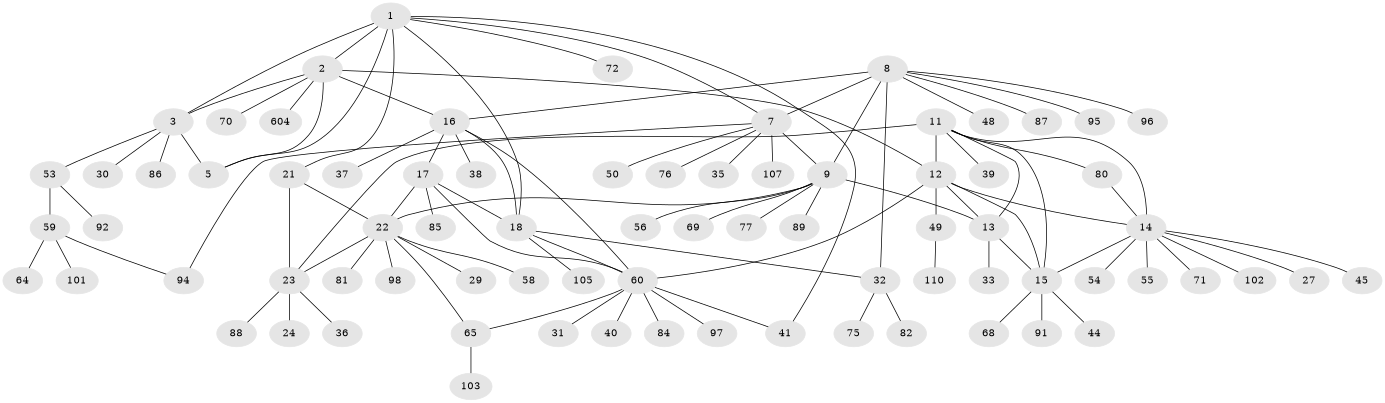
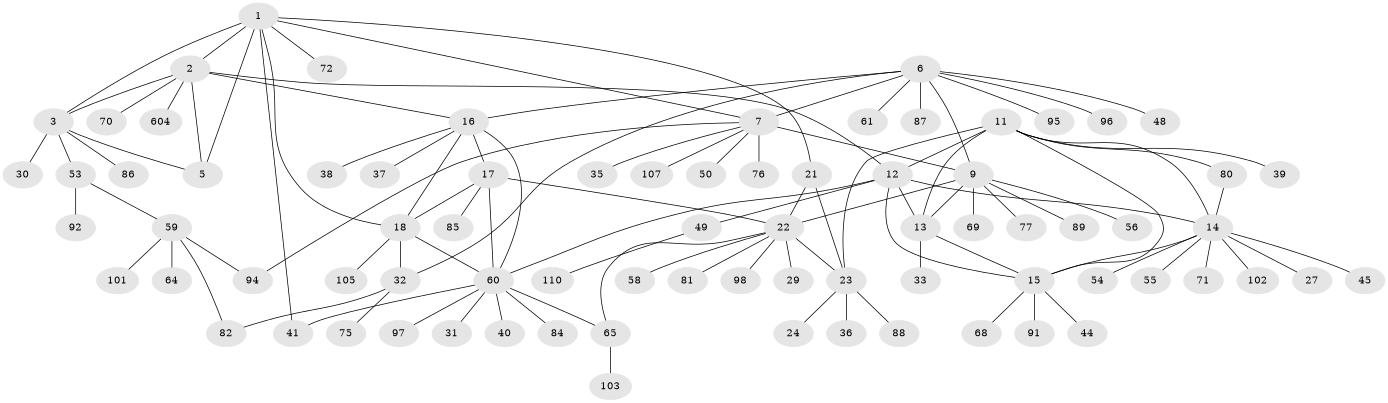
node "8": label "8" -> "6"
node "61": added
edge "59" -- "82": added
